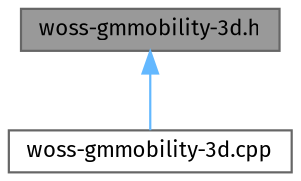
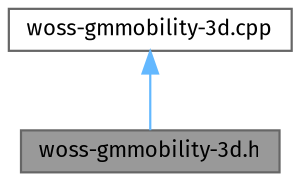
edge "woss-gmmobility-3d.cpp" -> "woss-gmmobility-3d.h": reversed
